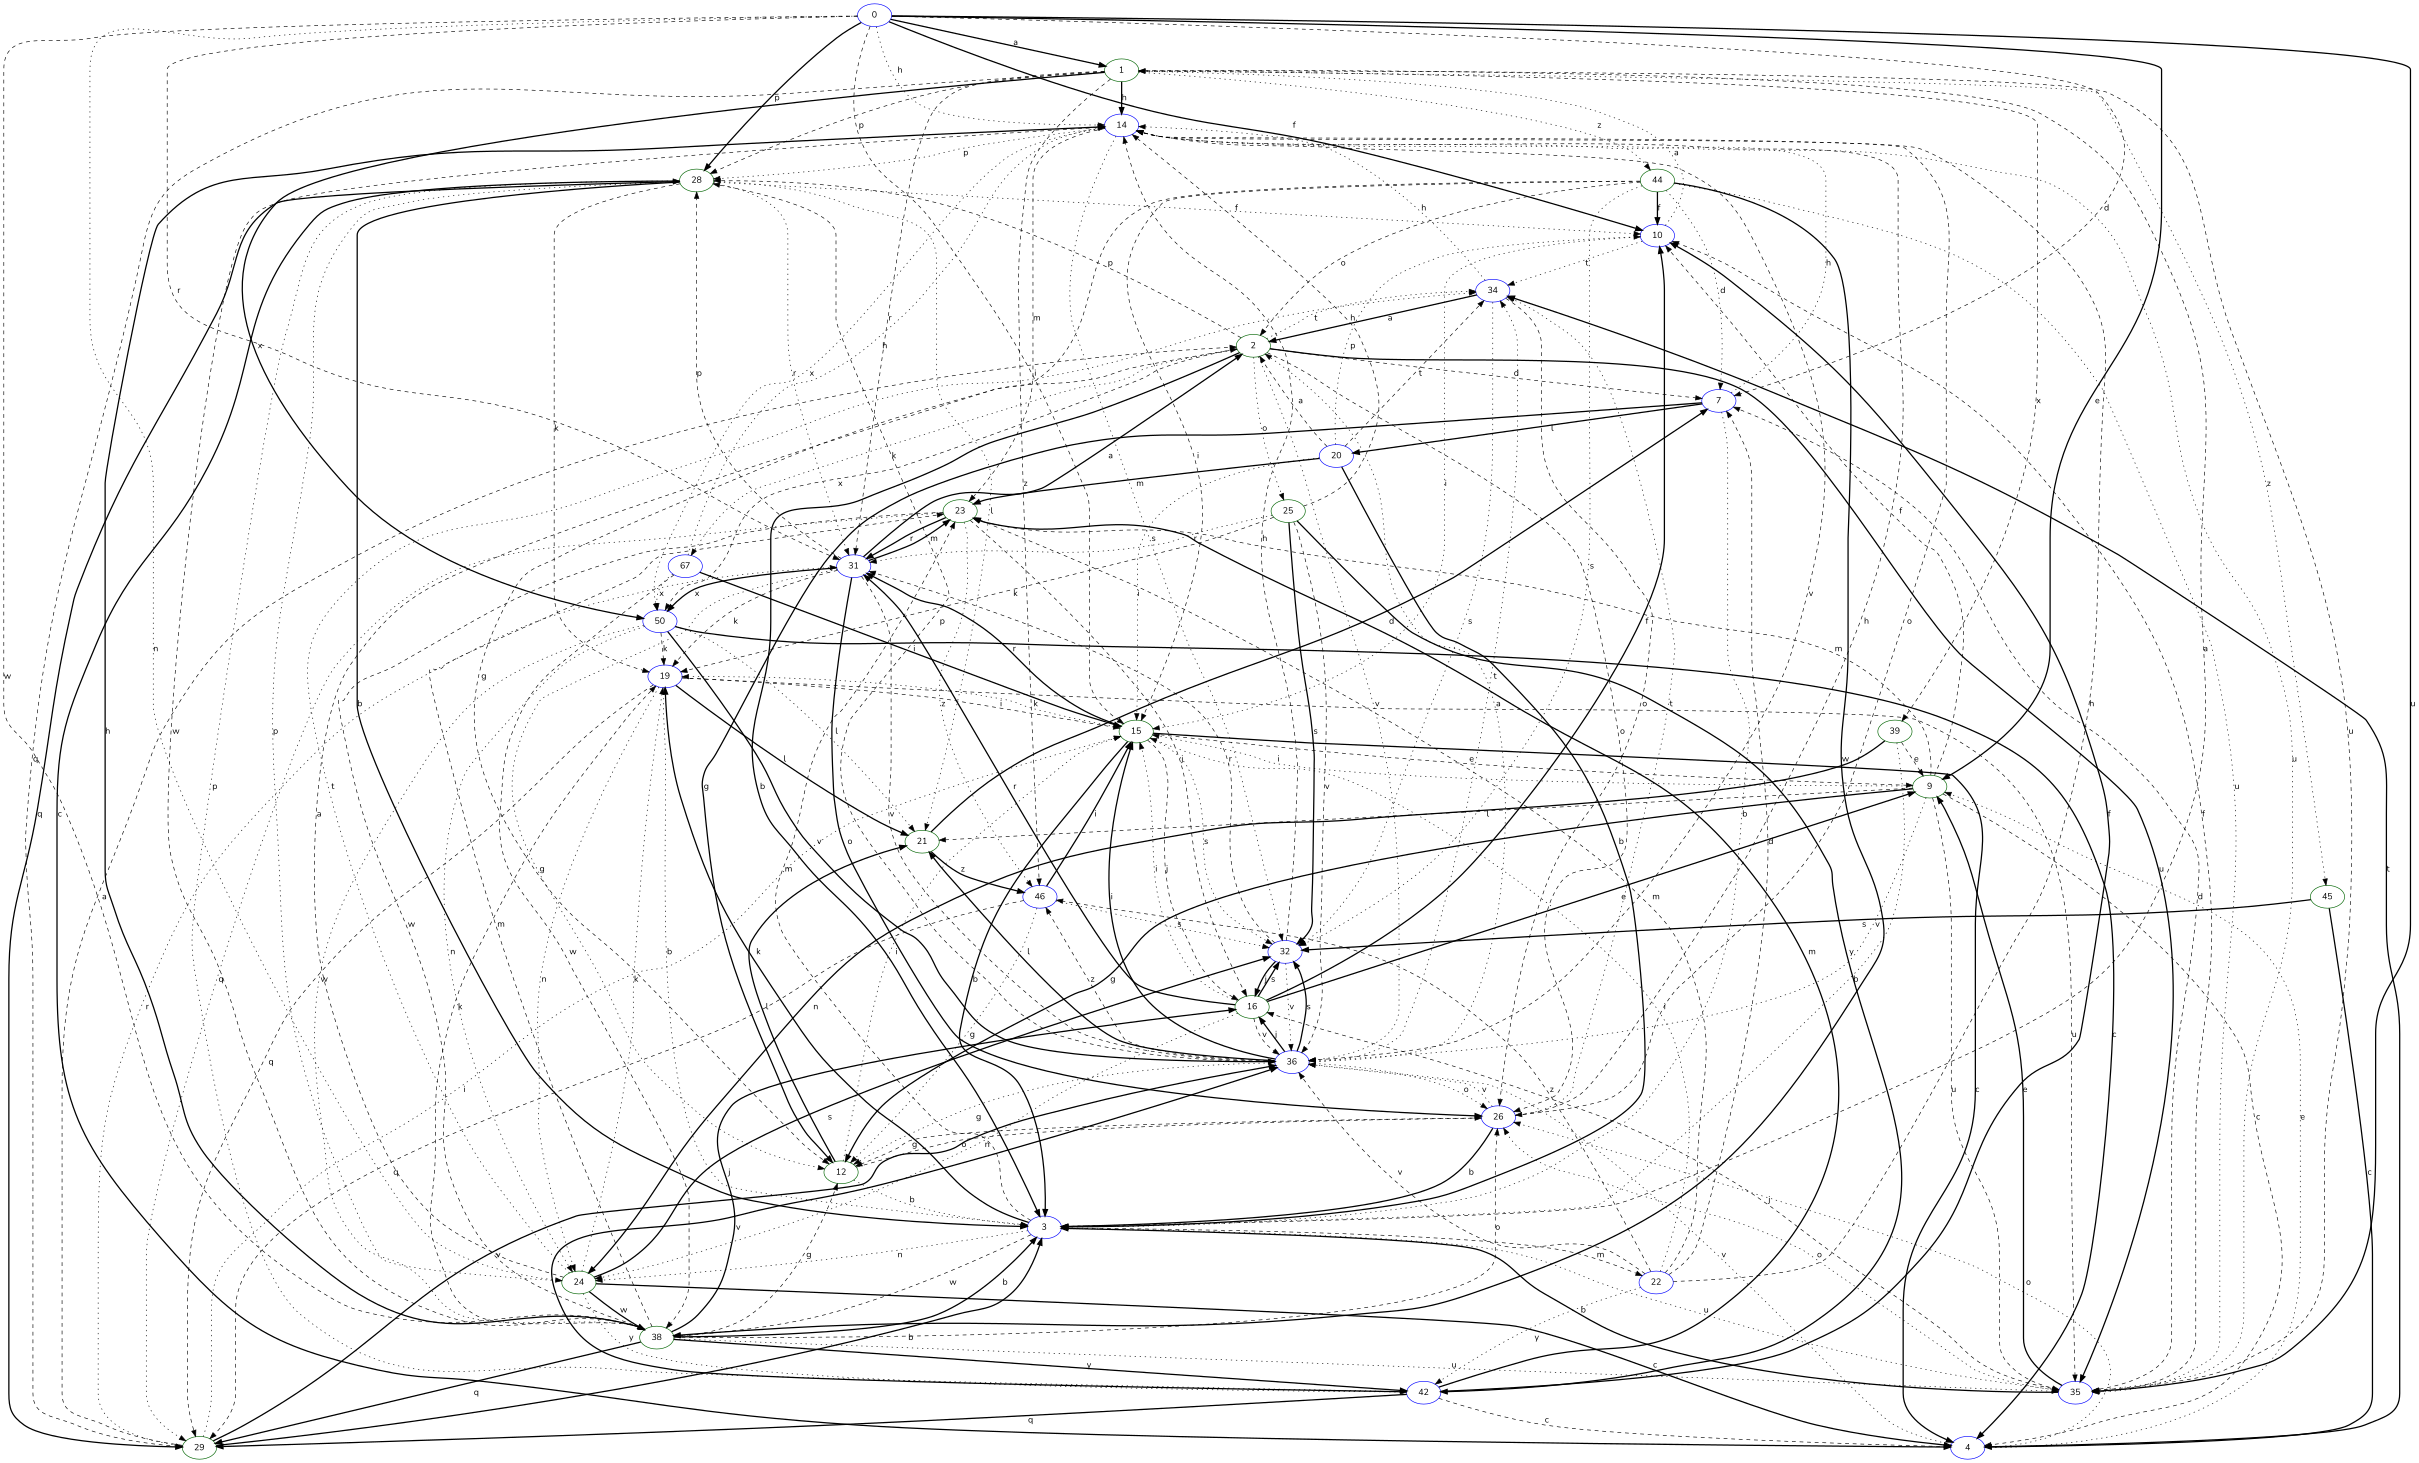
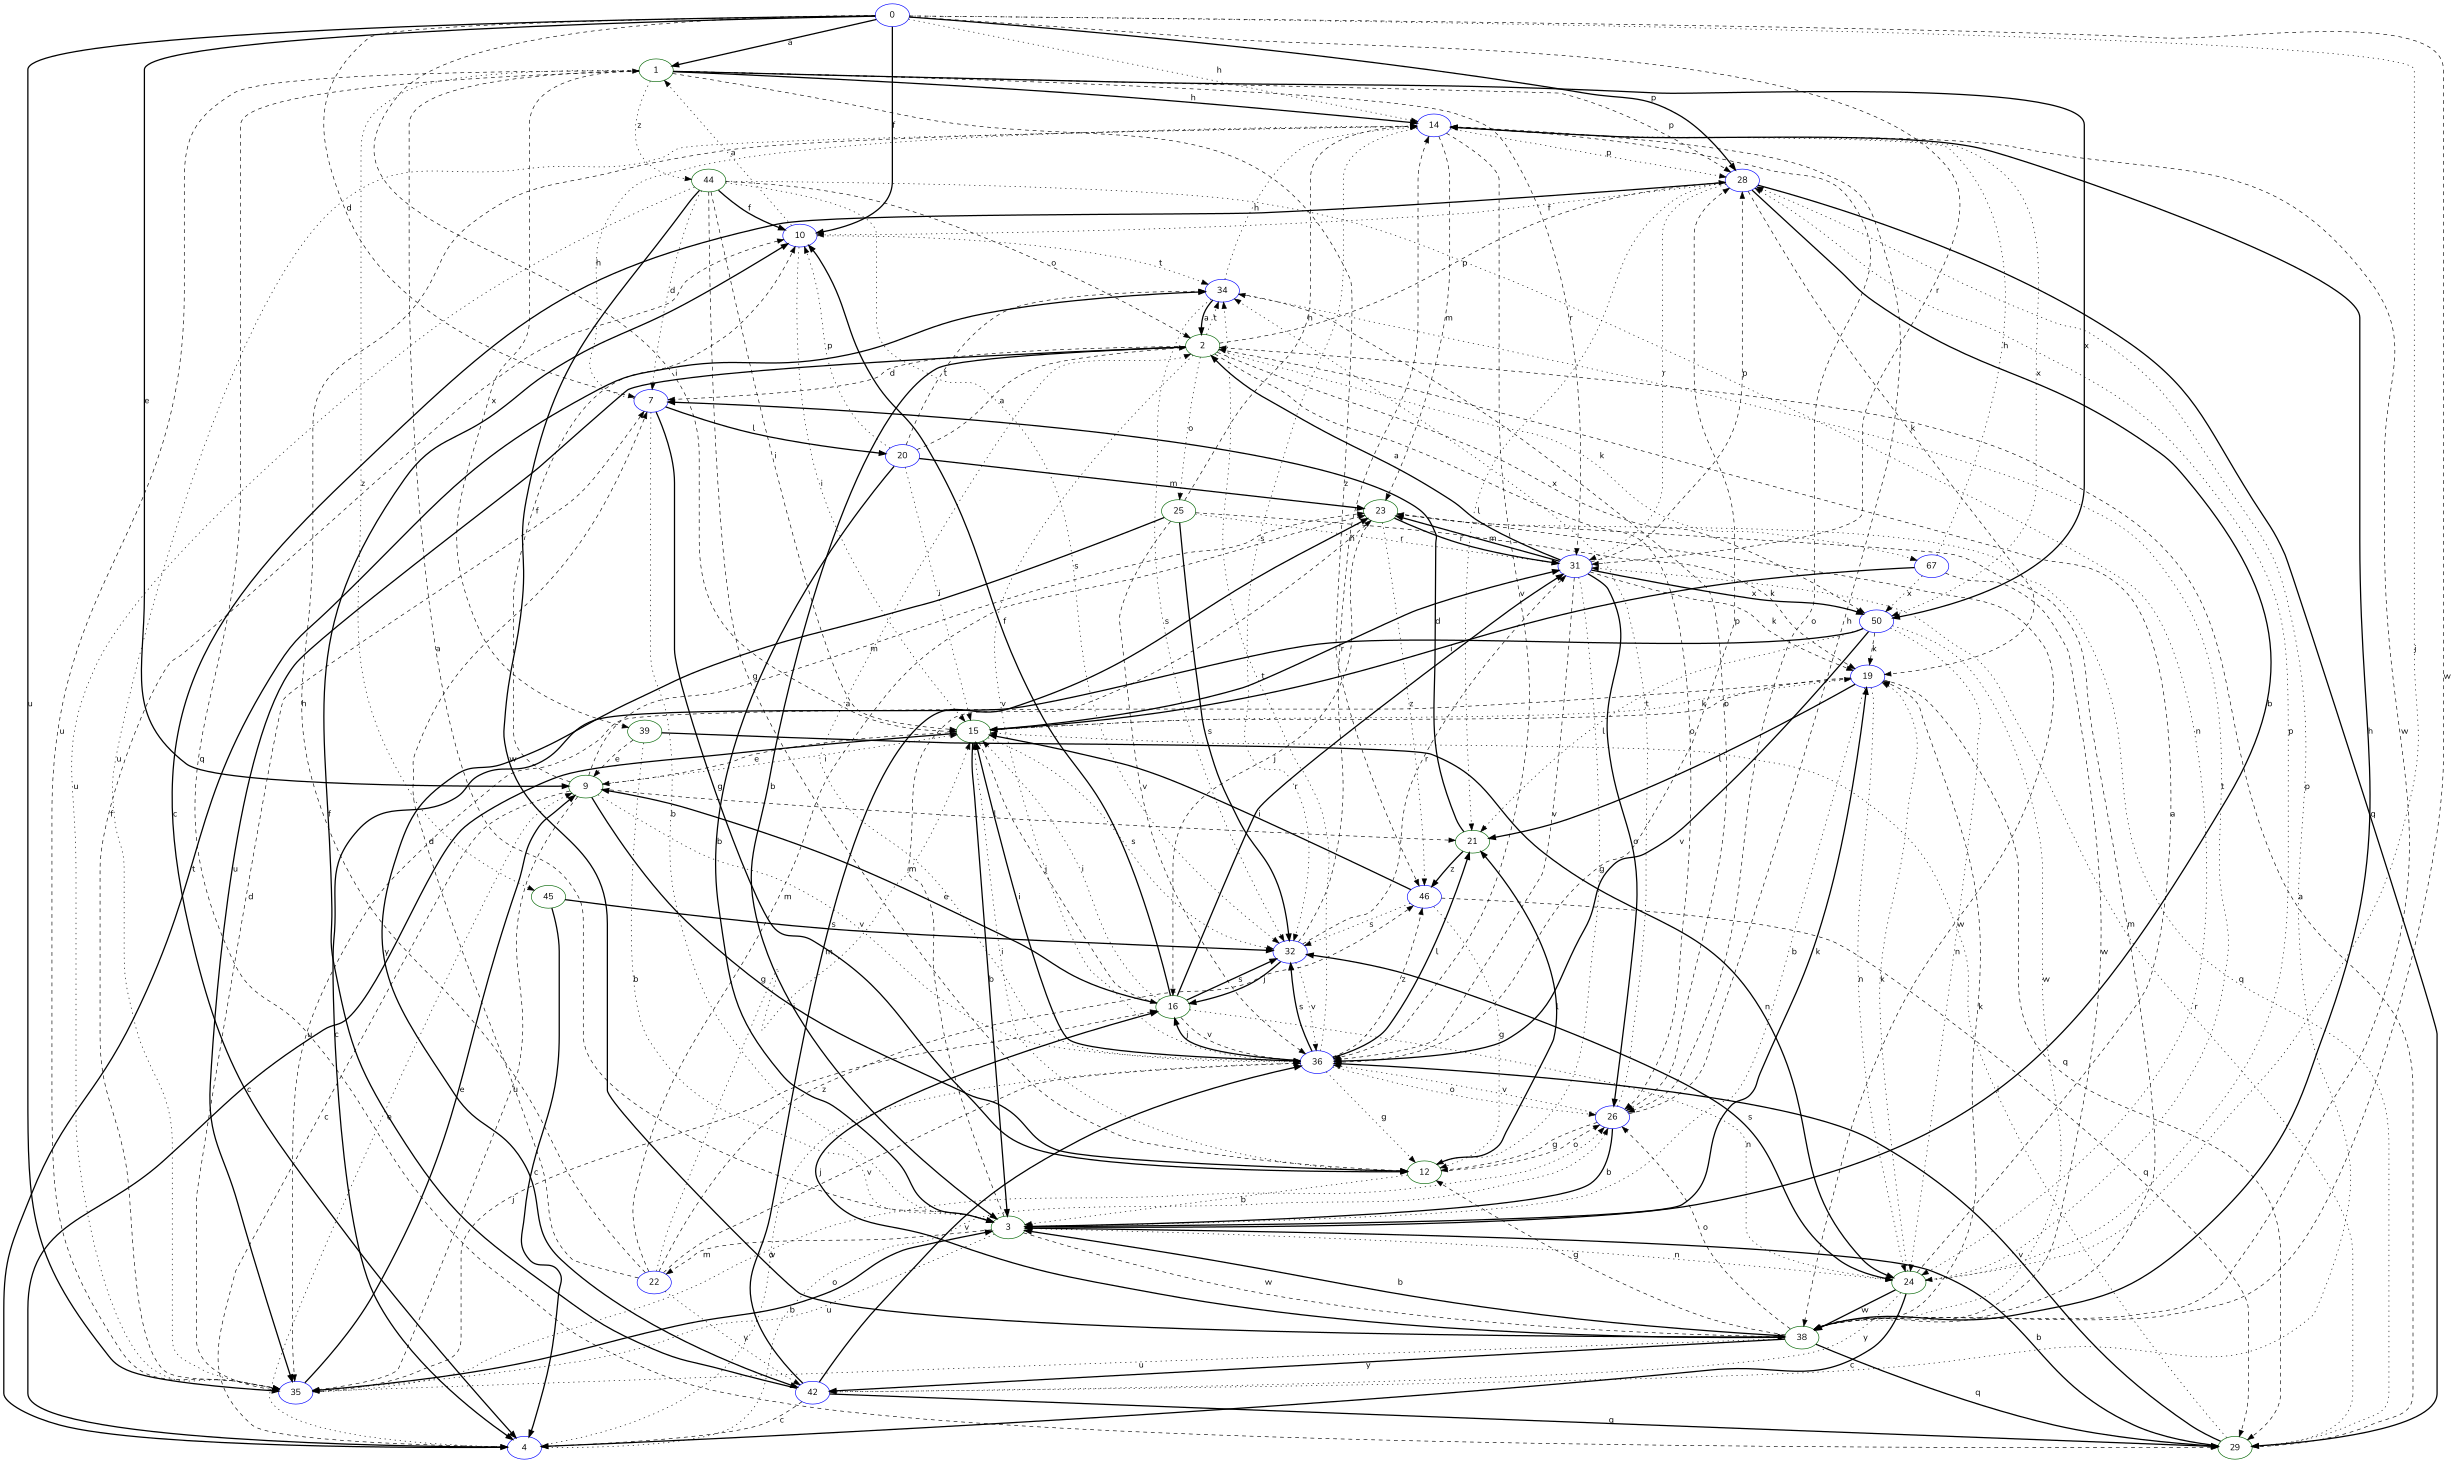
node "28": color darkgreen -> blue
edge "44" -> "24": added, label "n"
edge "0" -> "24": label "n" -> "j"
node "3": color blue -> darkgreen
